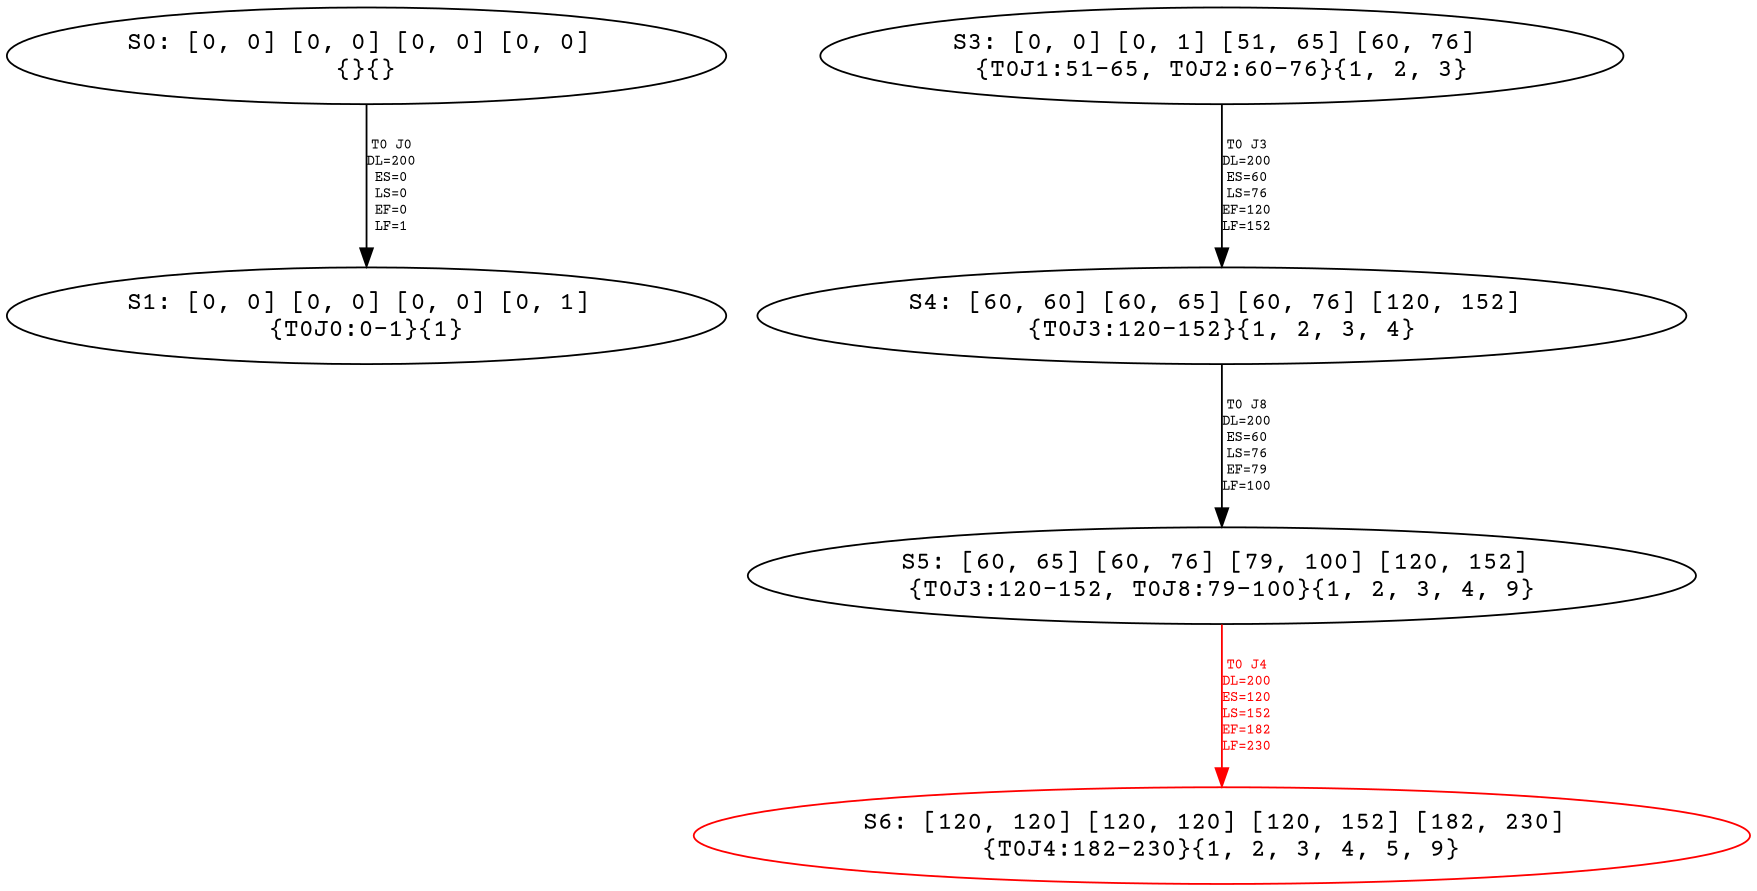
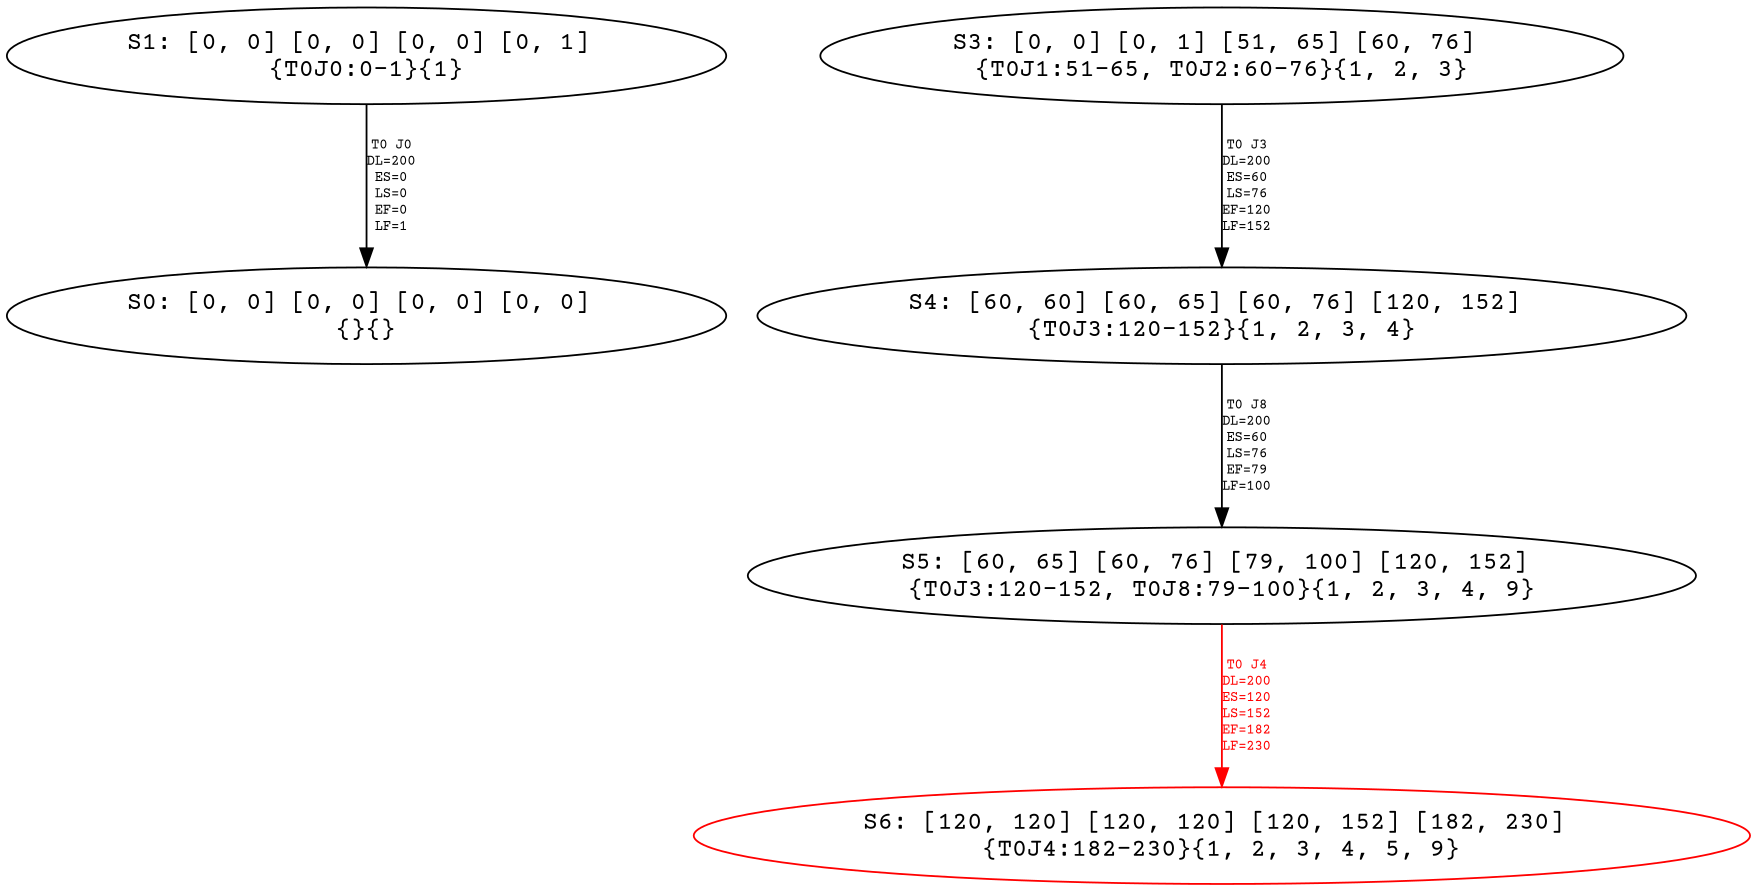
edge "S0: [0, 0] [0, 0] [0, 0] [0, 0] {}{}" -> "S1: [0, 0] [0, 0] [0, 0] [0, 1] {T0J0:0-1}{1}": reversed
